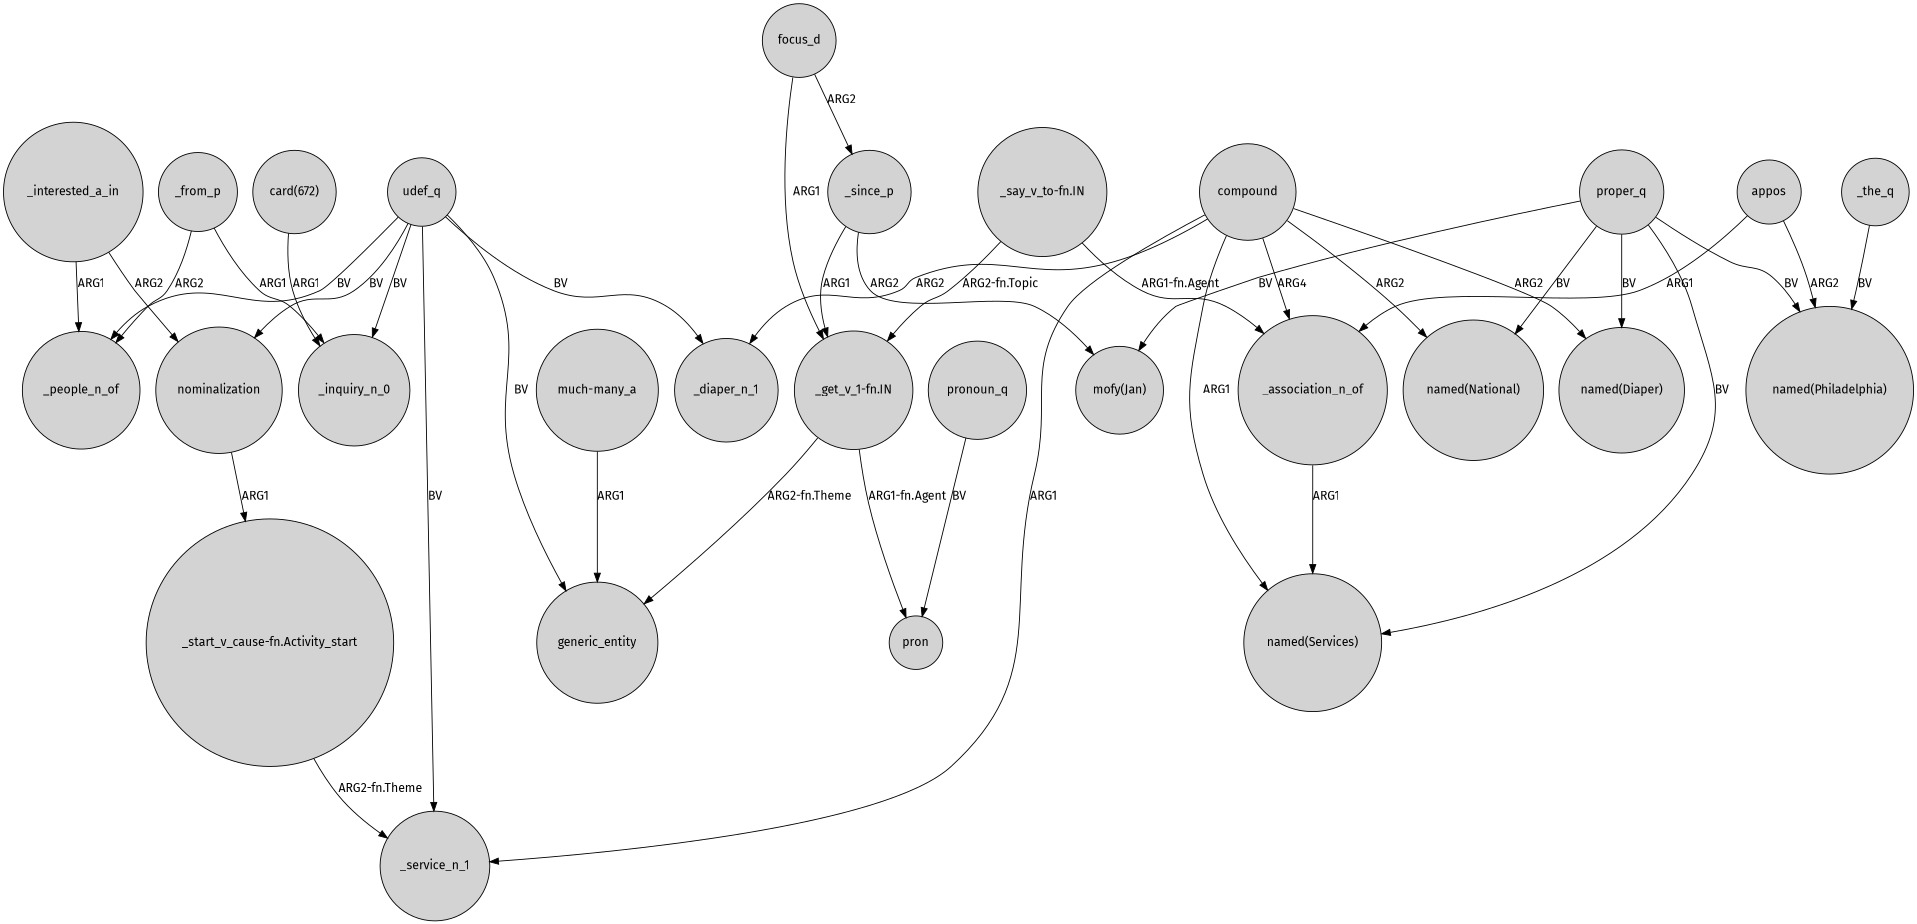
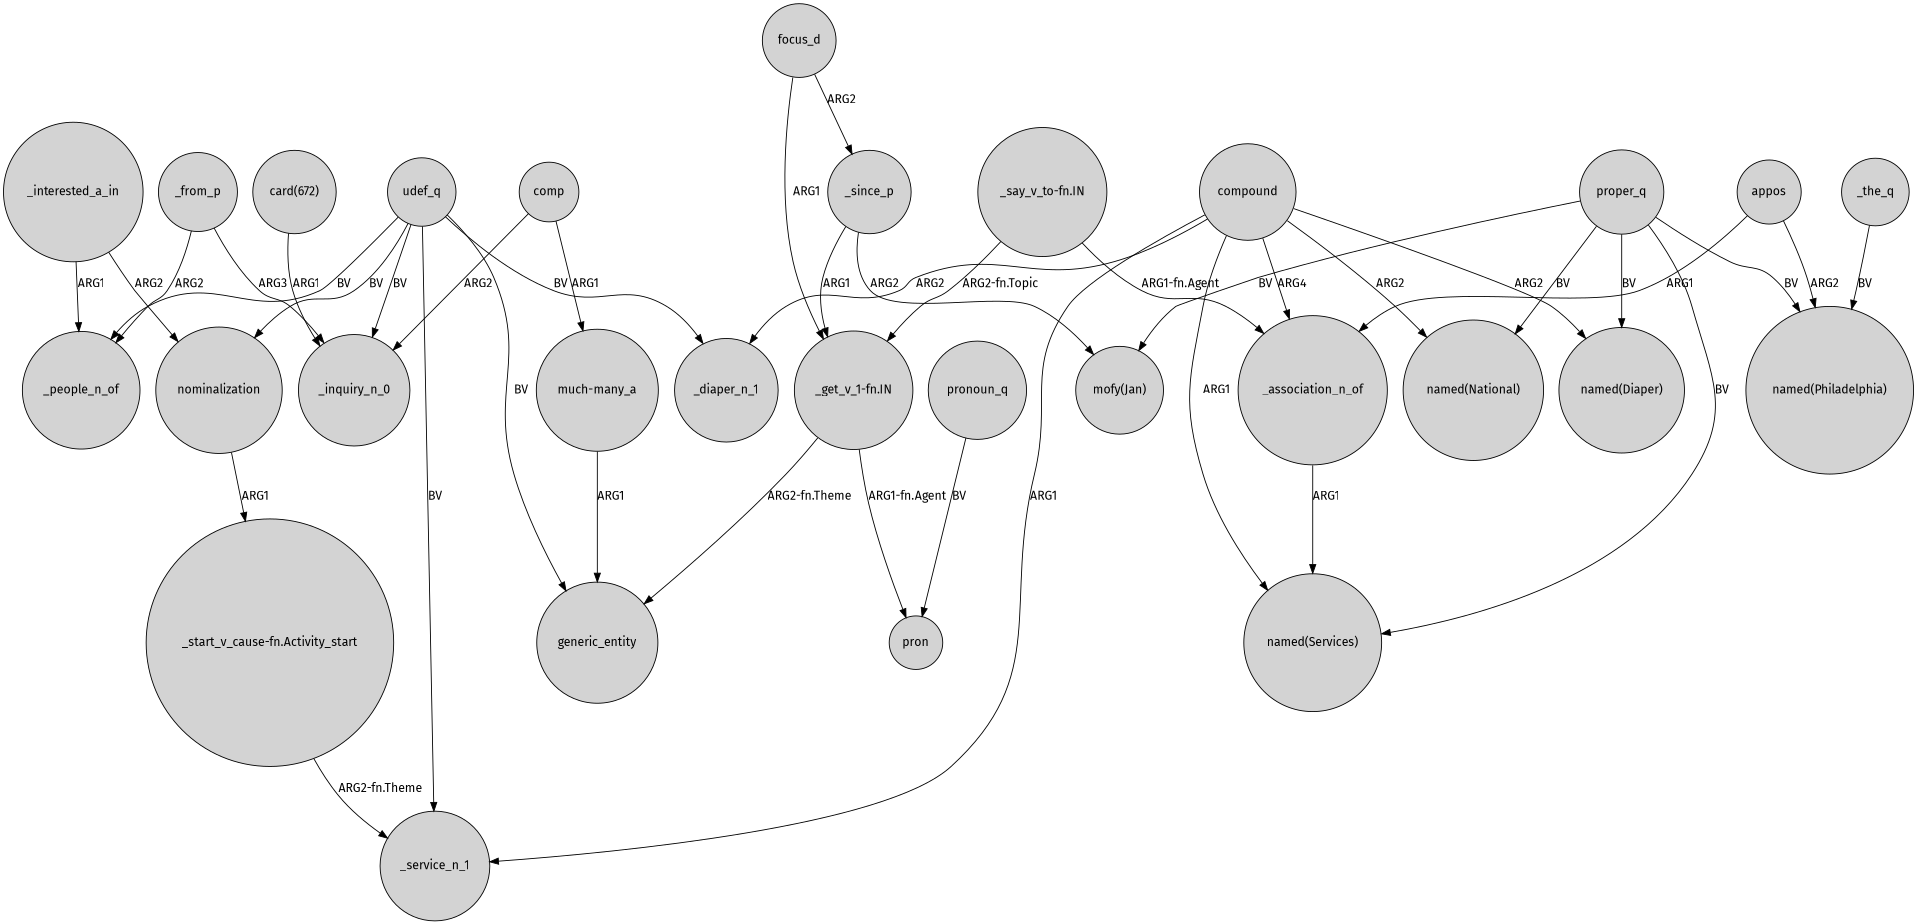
node "comp": added
edge "_from_p" -> "_inquiry_n_0": label "ARG1" -> "ARG3"
